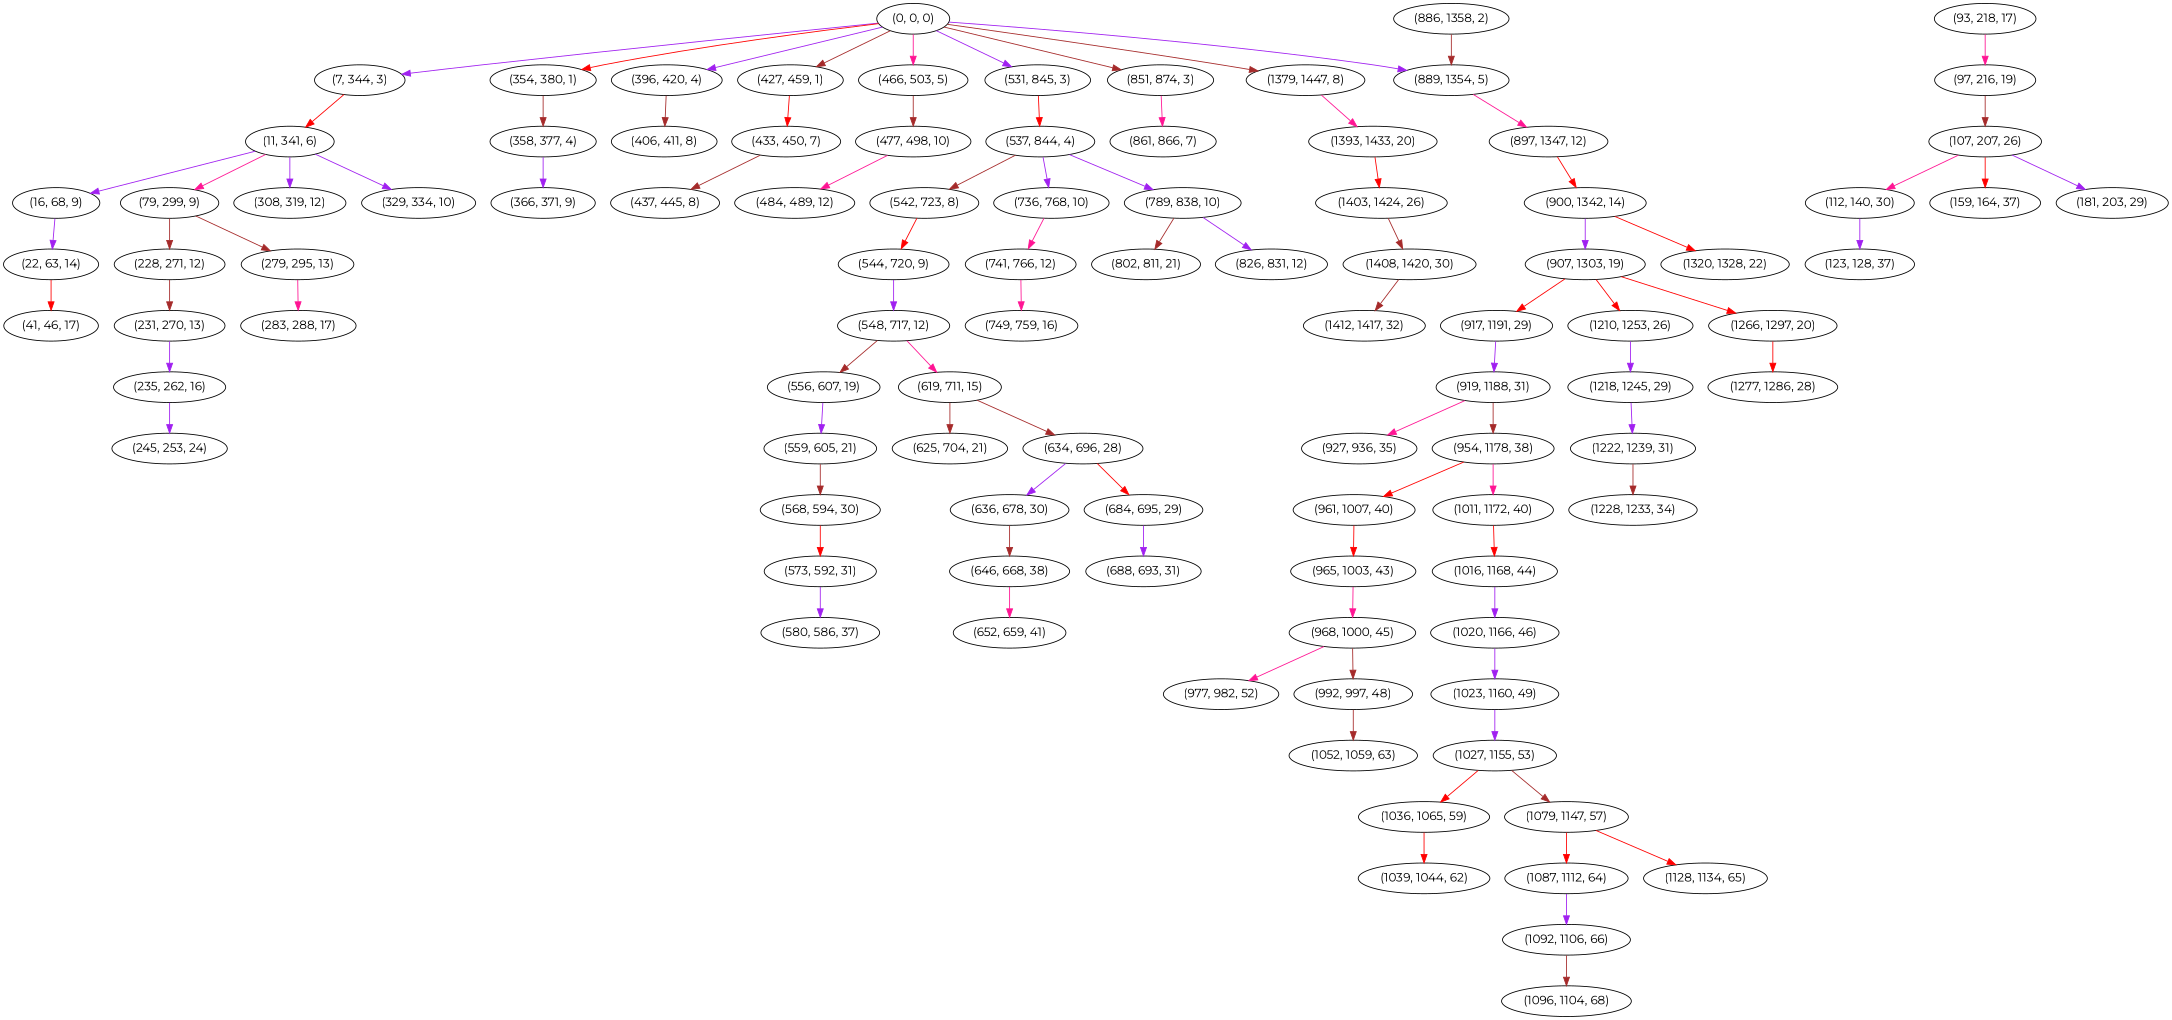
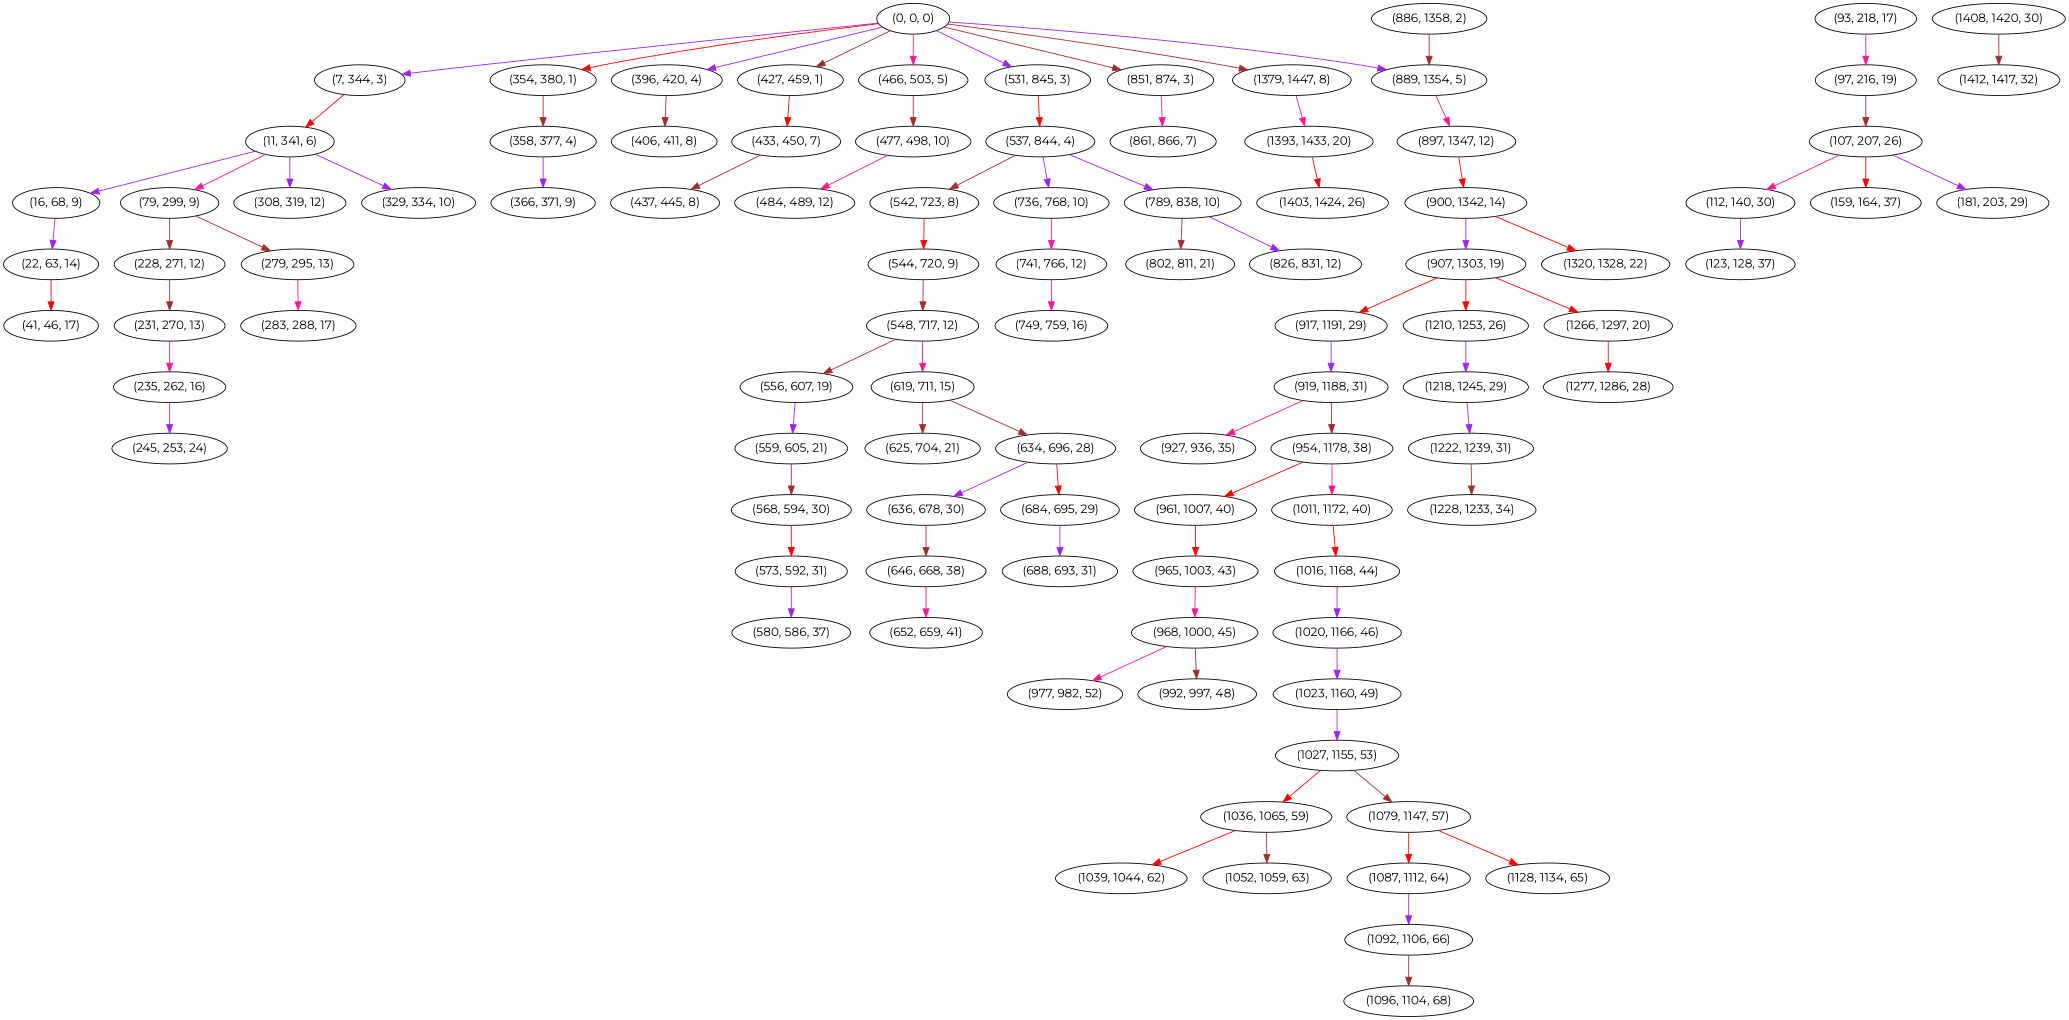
edge "(1403, 1424, 26)" -> "(1408, 1420, 30)": removed
edge "(544, 720, 9)" -> "(548, 717, 12)": color purple -> brown
edge "(231, 270, 13)" -> "(235, 262, 16)": color purple -> deeppink
edge "(992, 997, 48)" -> "(1052, 1059, 63)": now "(1036, 1065, 59)" -> "(1052, 1059, 63)"
